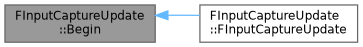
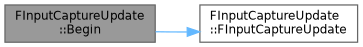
edge "FInputCaptureUpdate ::FInputCaptureUpdate" -> "FInputCaptureUpdate ::Begin": reversed
